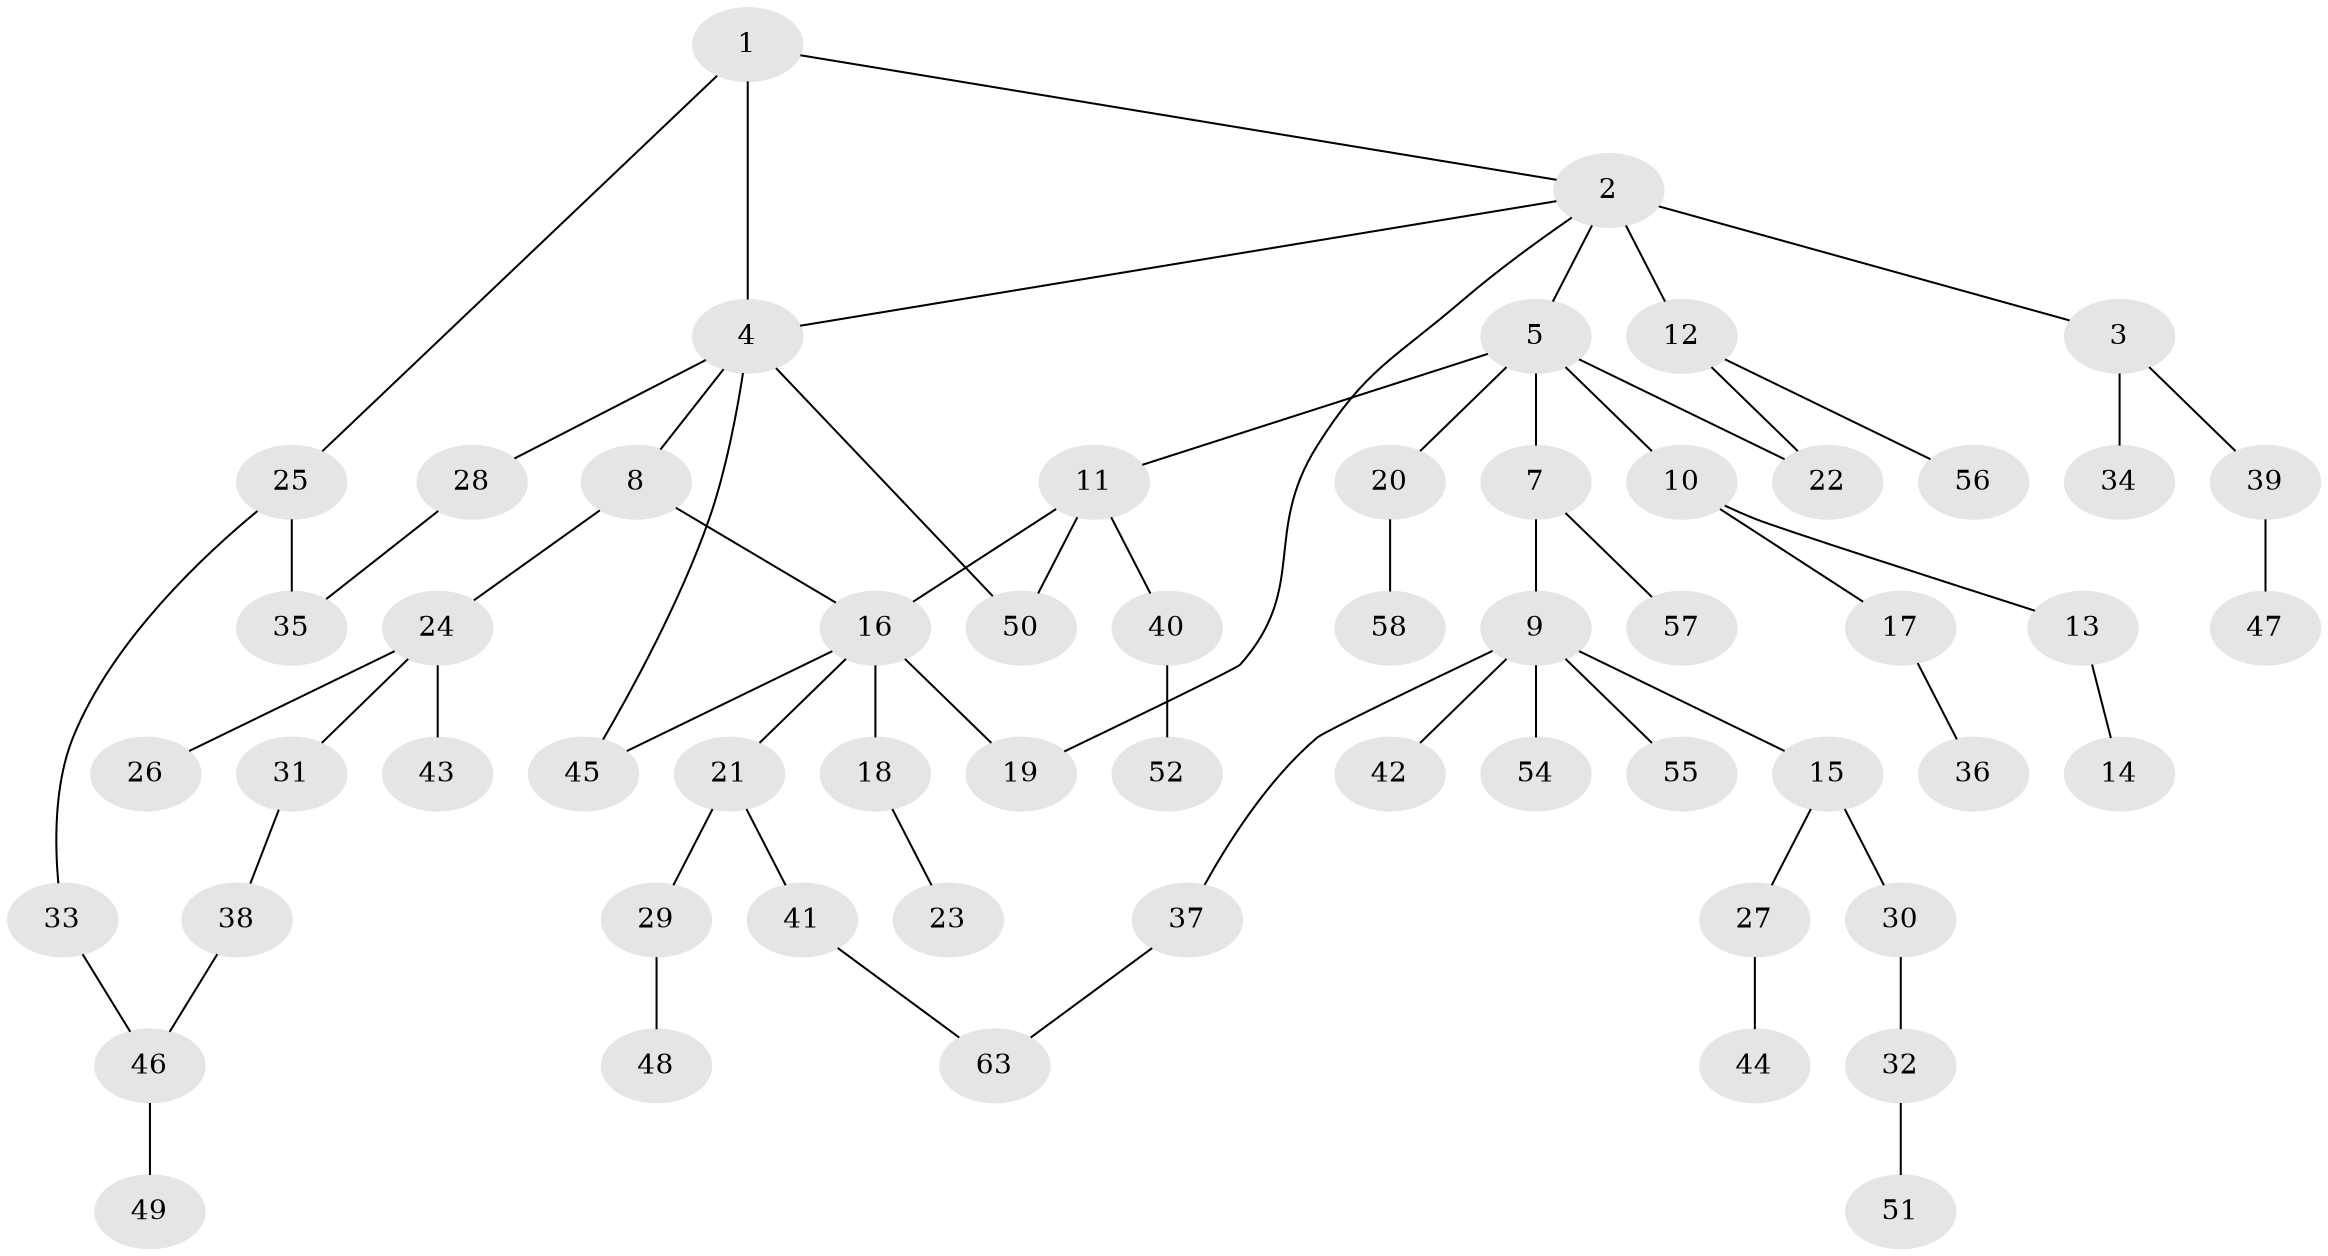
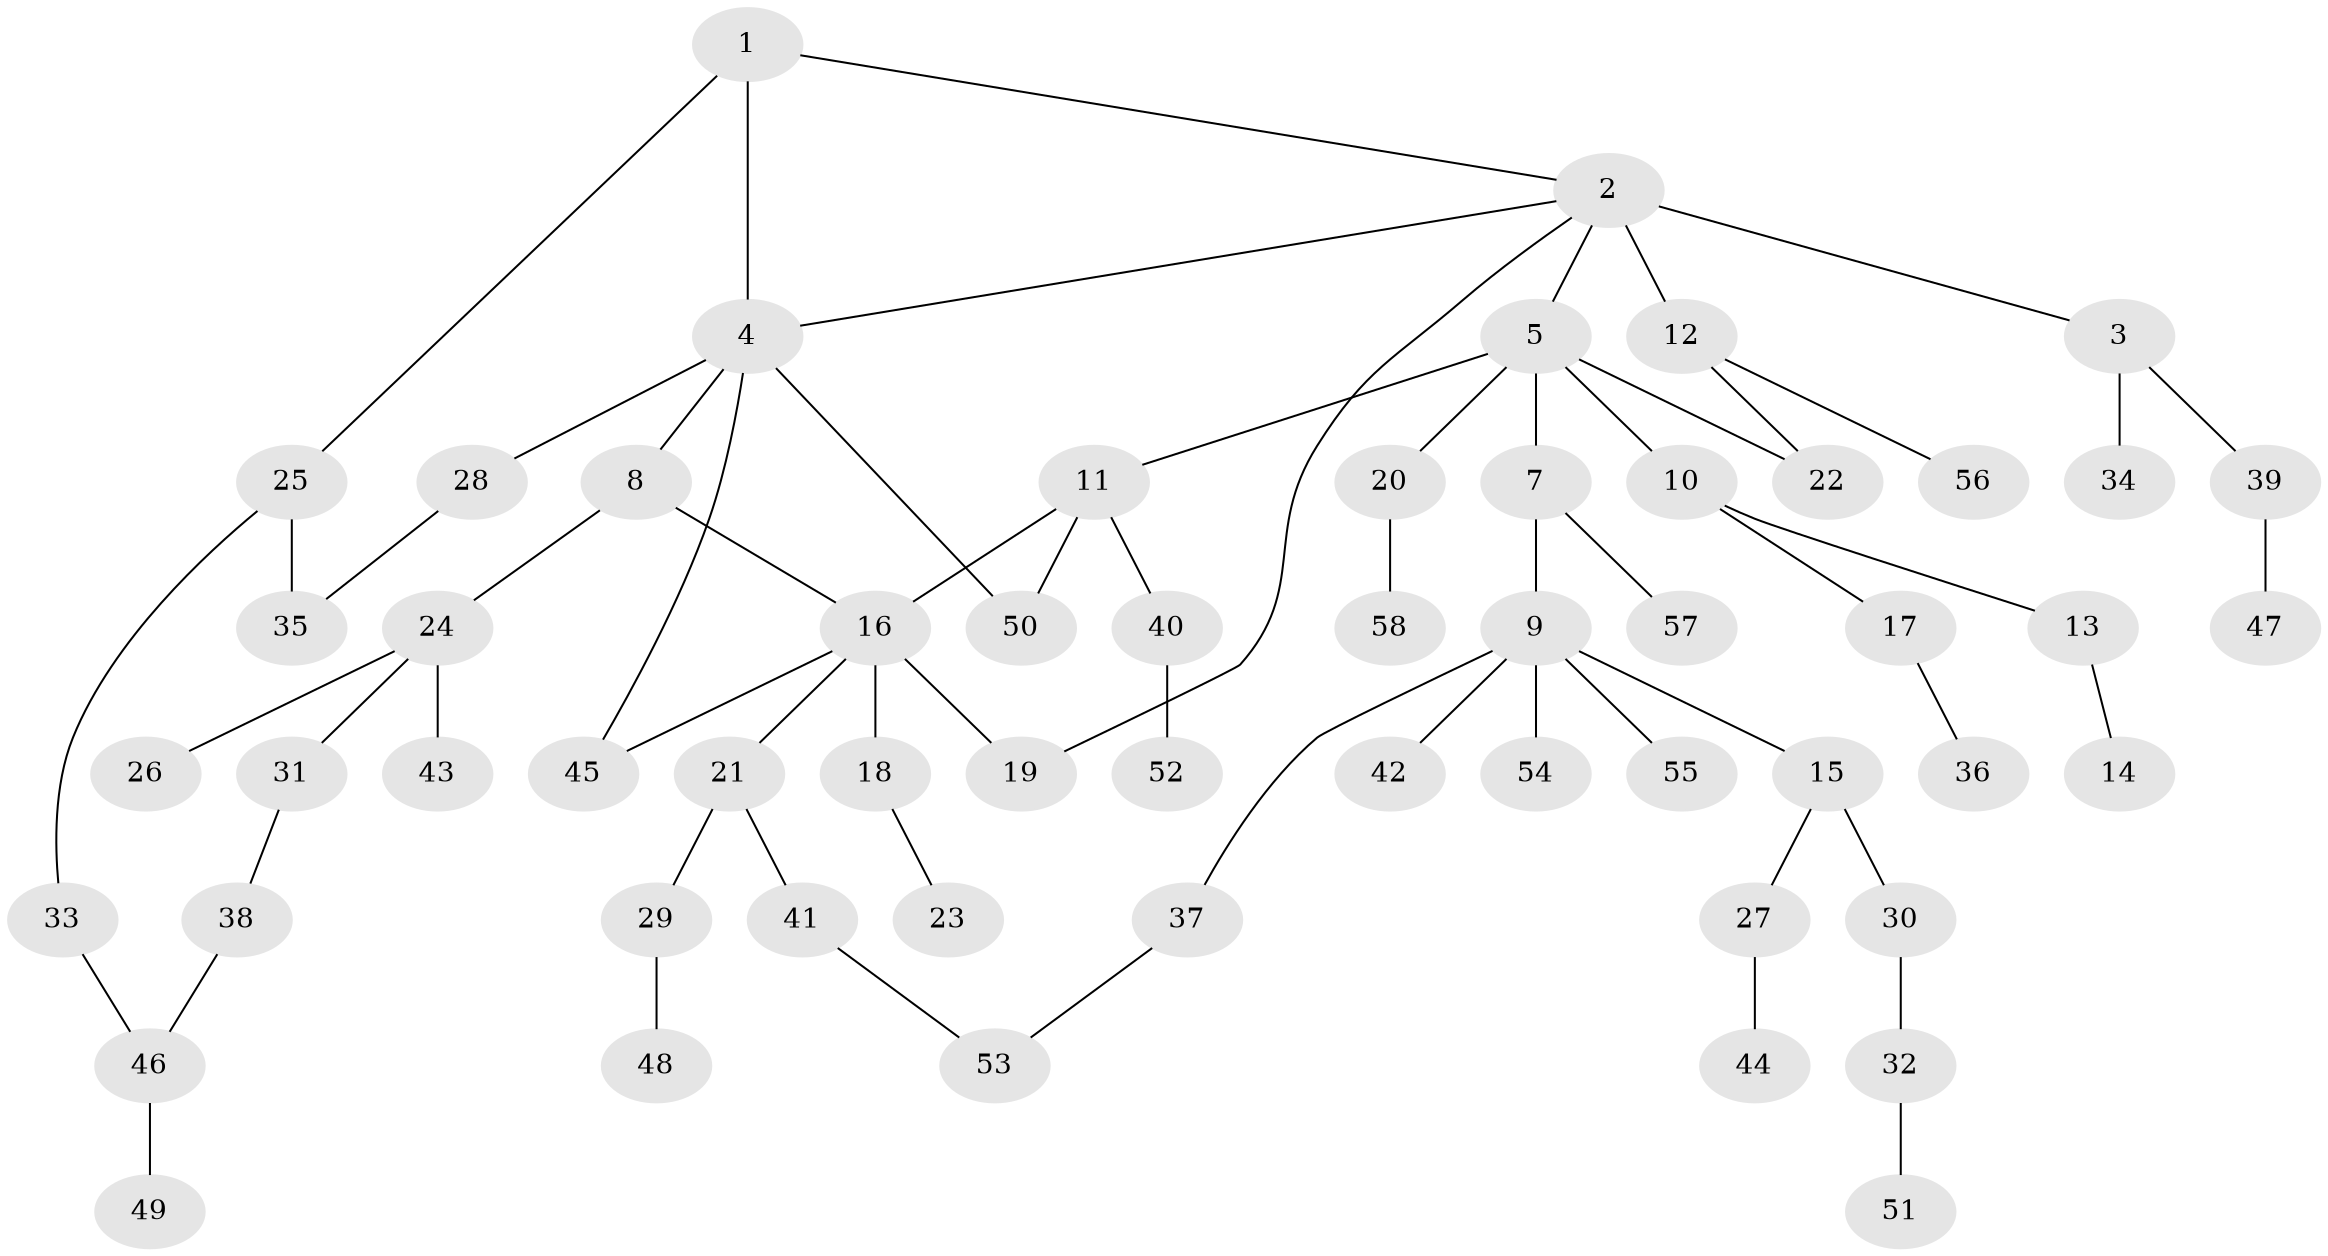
node "63": label "63" -> "53"
